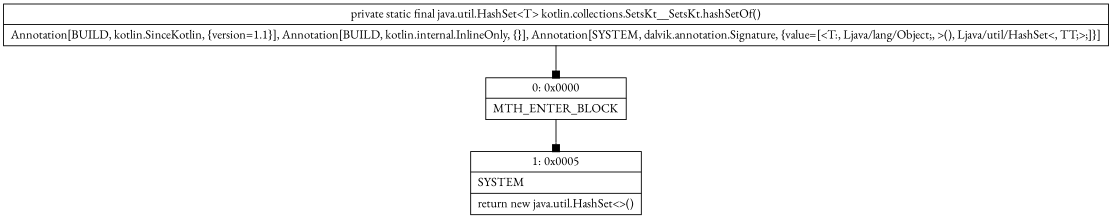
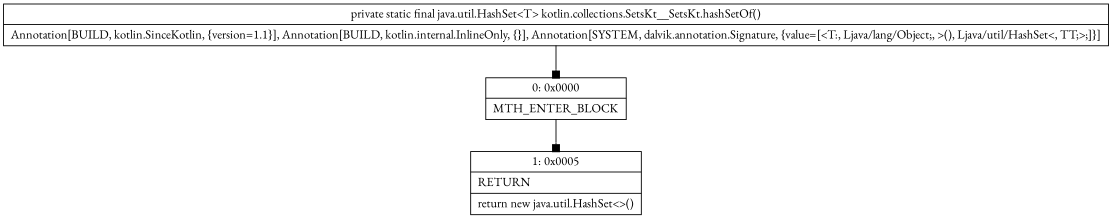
node "1: 0x0005": text "SYSTEM" -> "RETURN"
